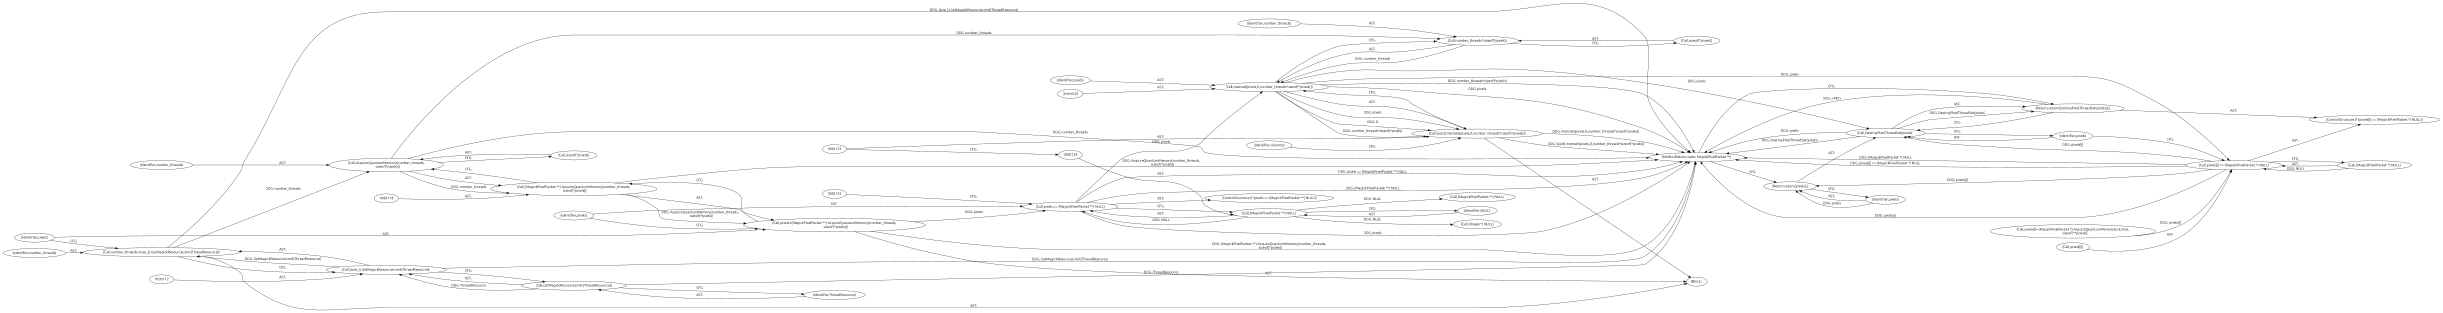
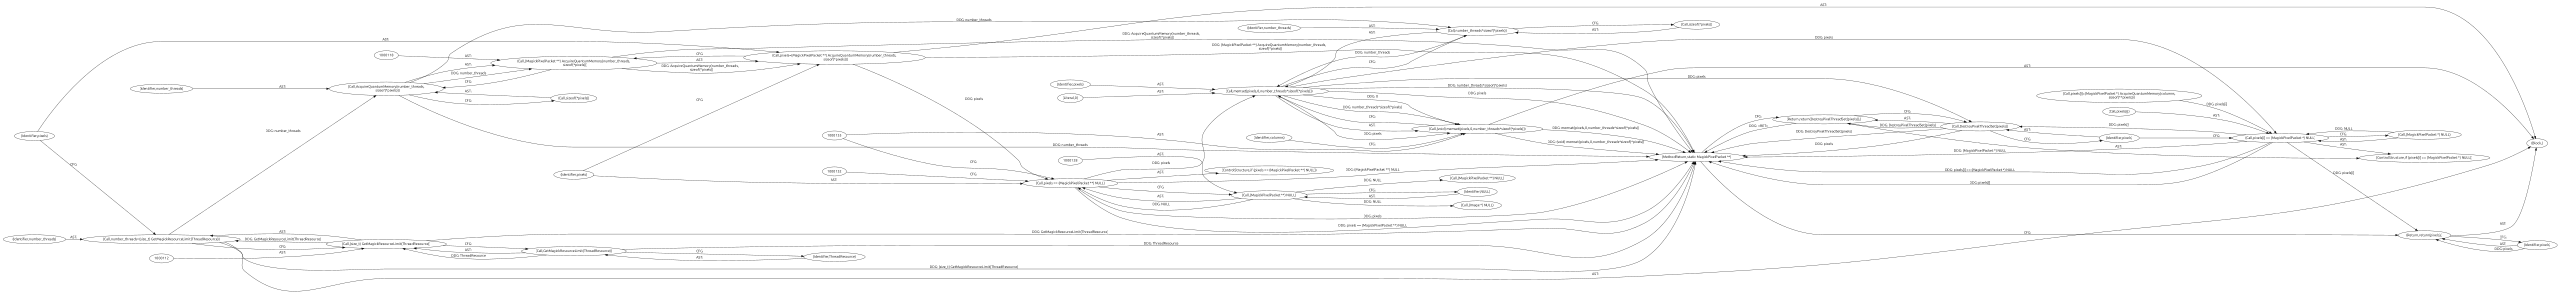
edge "1000135" -> "1000128": now "1000135" -> "(Call,pixels == (MagickPixelPacket **) NULL)"
edge "(Return,return(pixels);)" -> "(Call,DestroyPixelThreadSet(pixels))": now "(Return,return(pixels);)" -> "(Block,)"
